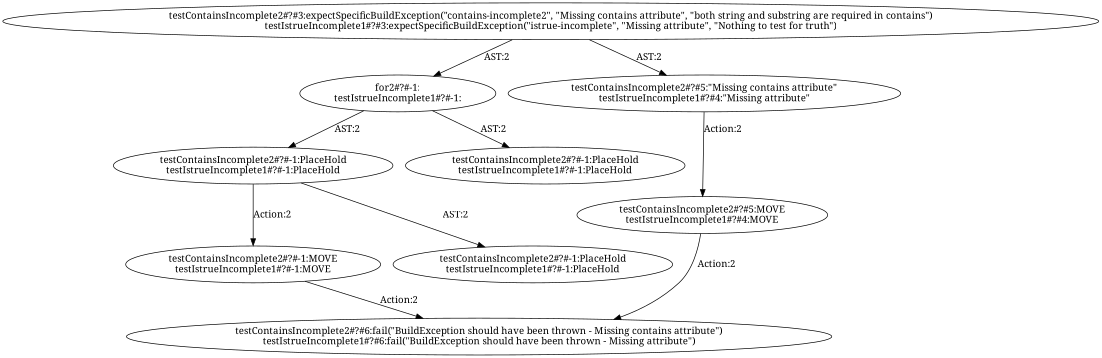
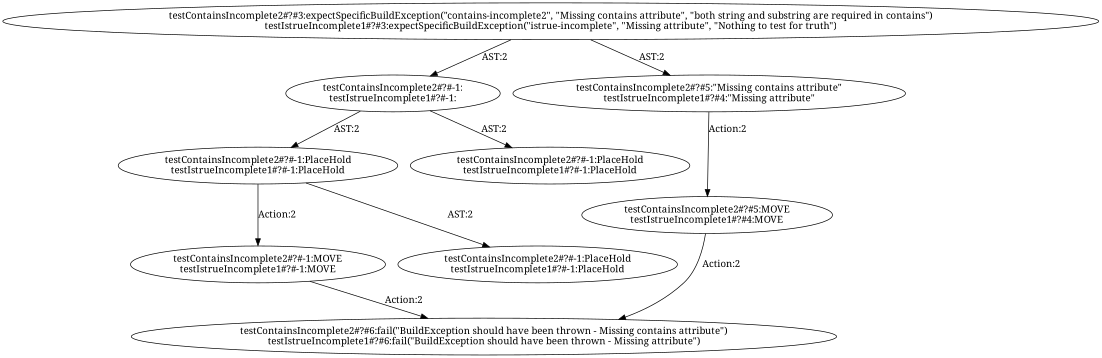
node "for2#?#-1: testIstrueIncomplete1#?#-1:": label "for2#?#-1: testIstrueIncomplete1#?#-1:" -> "testContainsIncomplete2#?#-1: testIstrueIncomplete1#?#-1:"
